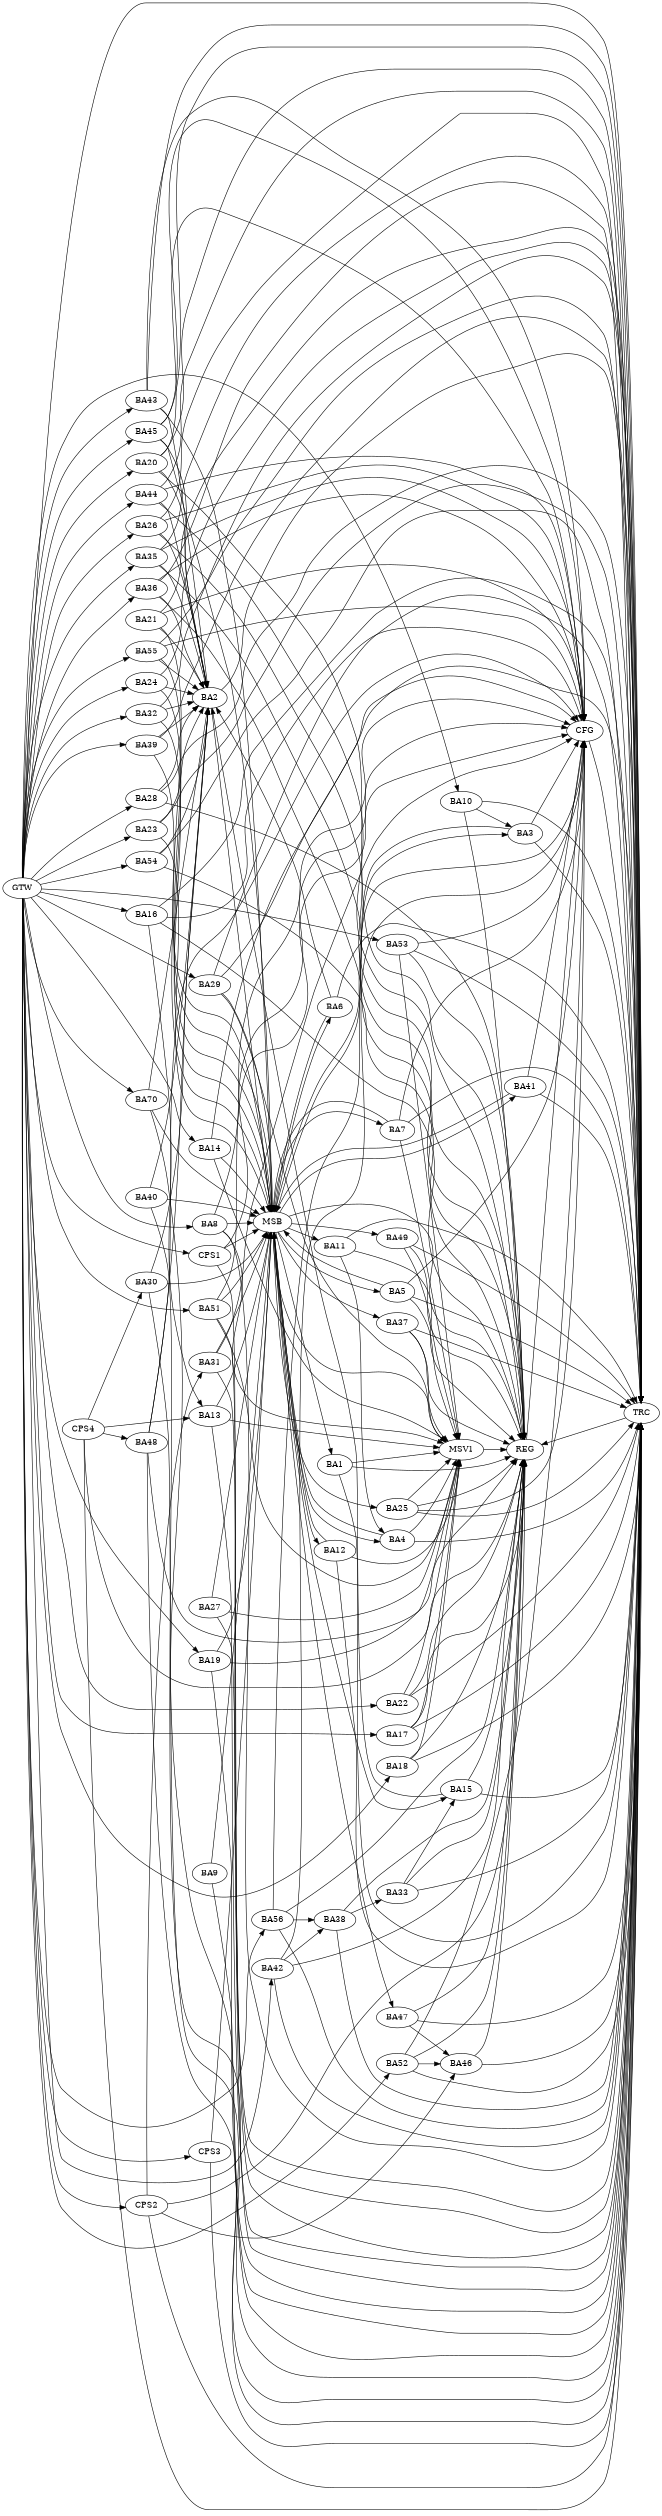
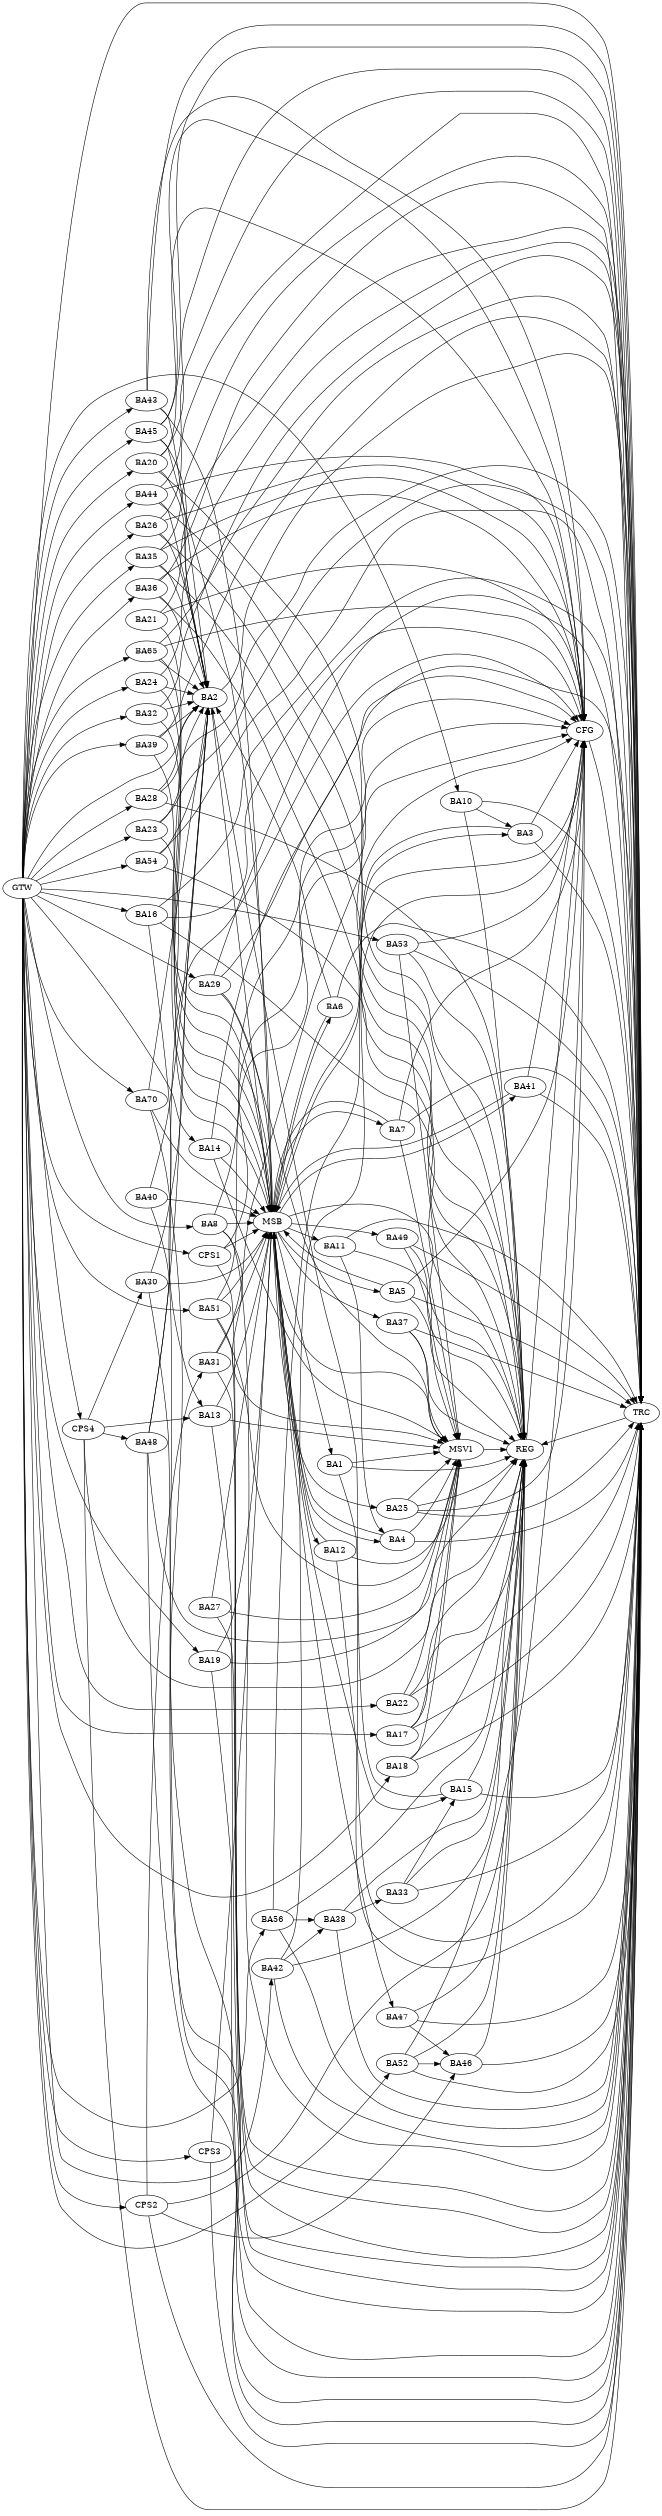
node "BA55": label "BA55" -> "BA65"
edge "BA21" -> "BA2": now "GTW" -> "BA2"
edge "GTW" -> "CPS4": added
node "BA9": removed
